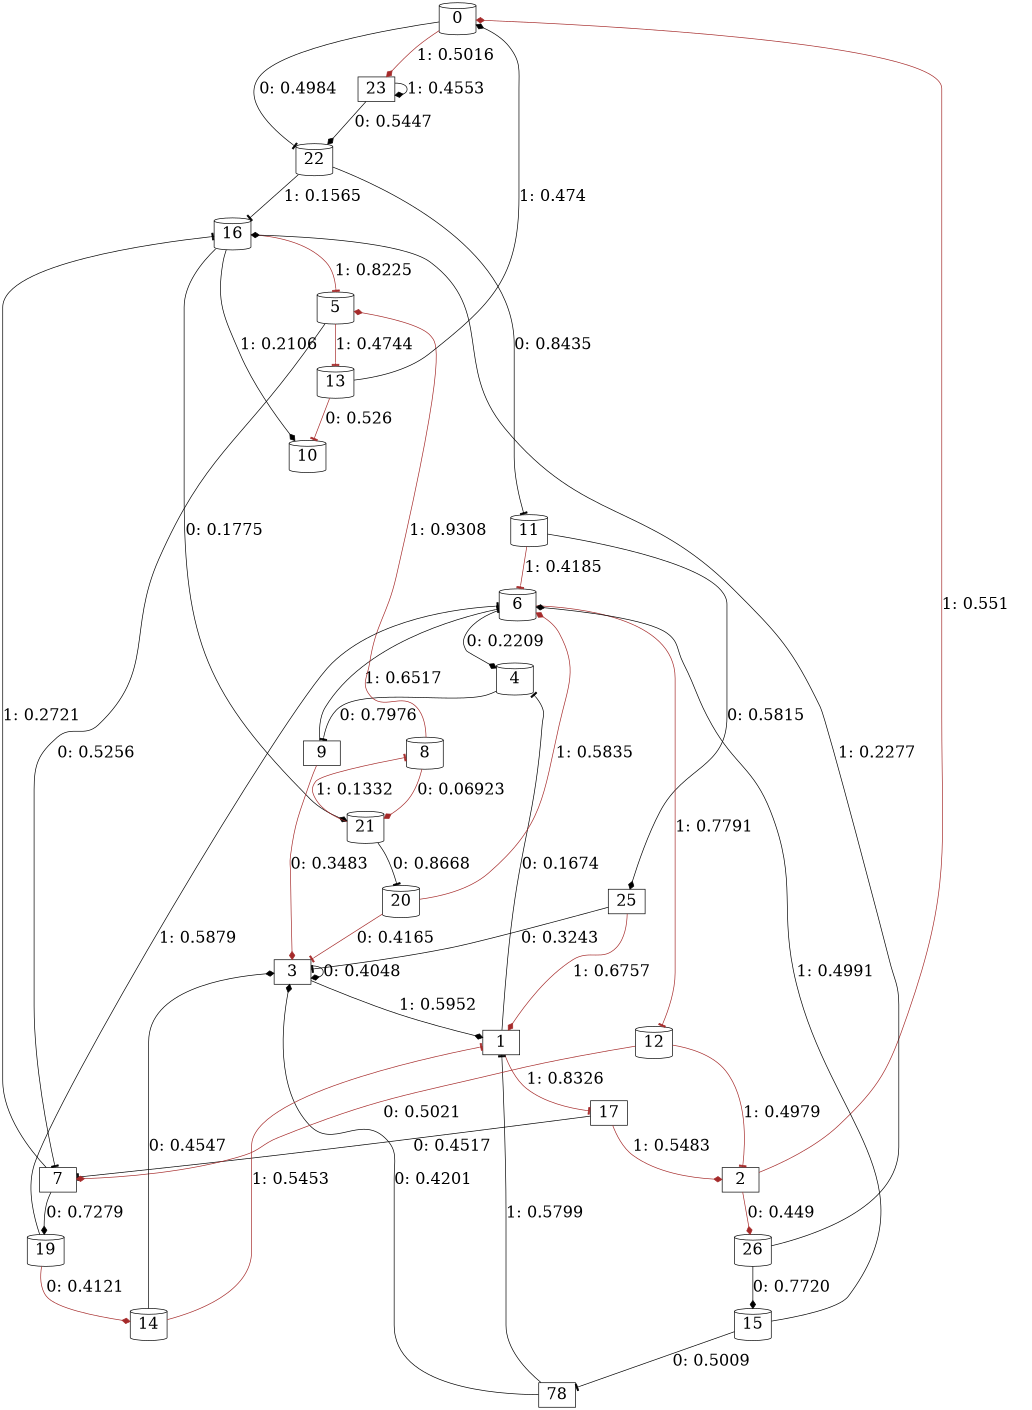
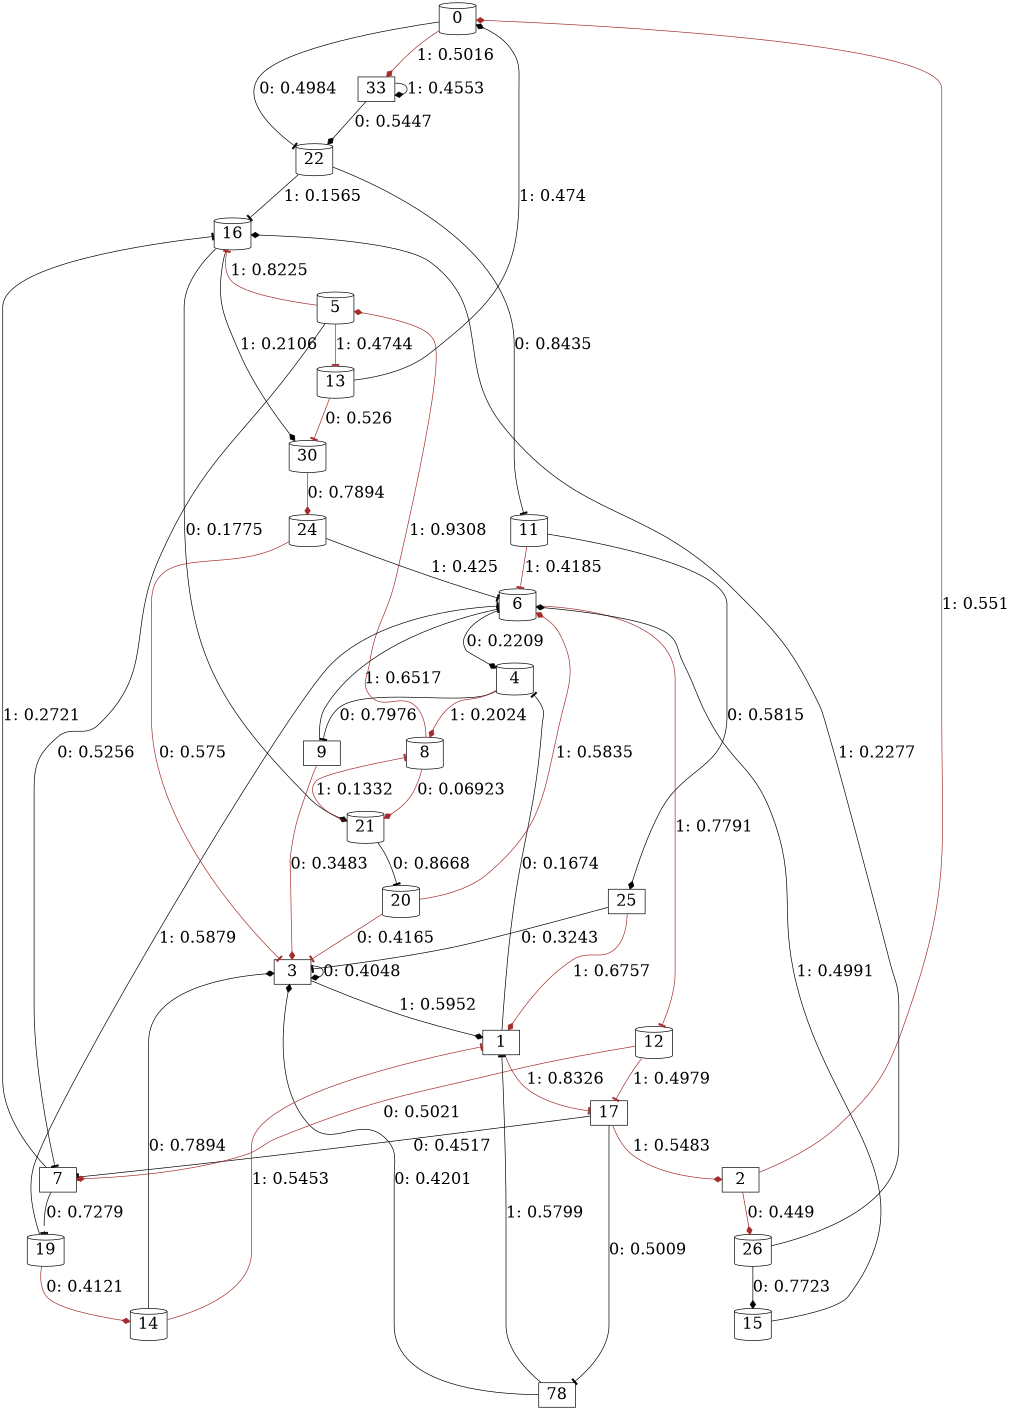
node "23": label "23" -> "33"
edge "16" -> "5": reversed
node "10": label "10" -> "30"
node "24": added
edge "4" -> "8": added, label "1: 0.2024"
edge "12" -> "2": now "12" -> "17"
edge "14" -> "3": label "0: 0.4547   " -> "0: 0.7894   "
edge "7" -> "19": arrowhead diamond -> tee
edge "26" -> "15": label "0: 0.7720   " -> "0: 0.7723   "
edge "15" -> "78": now "17" -> "78"
